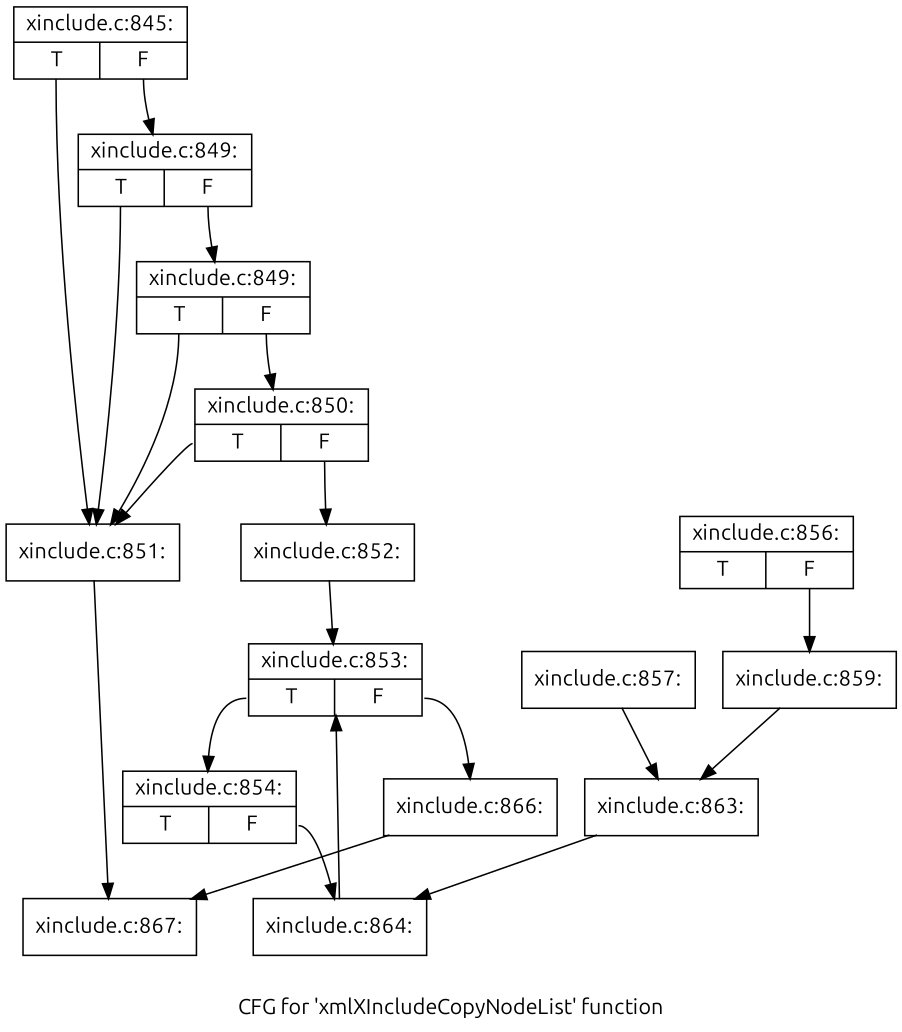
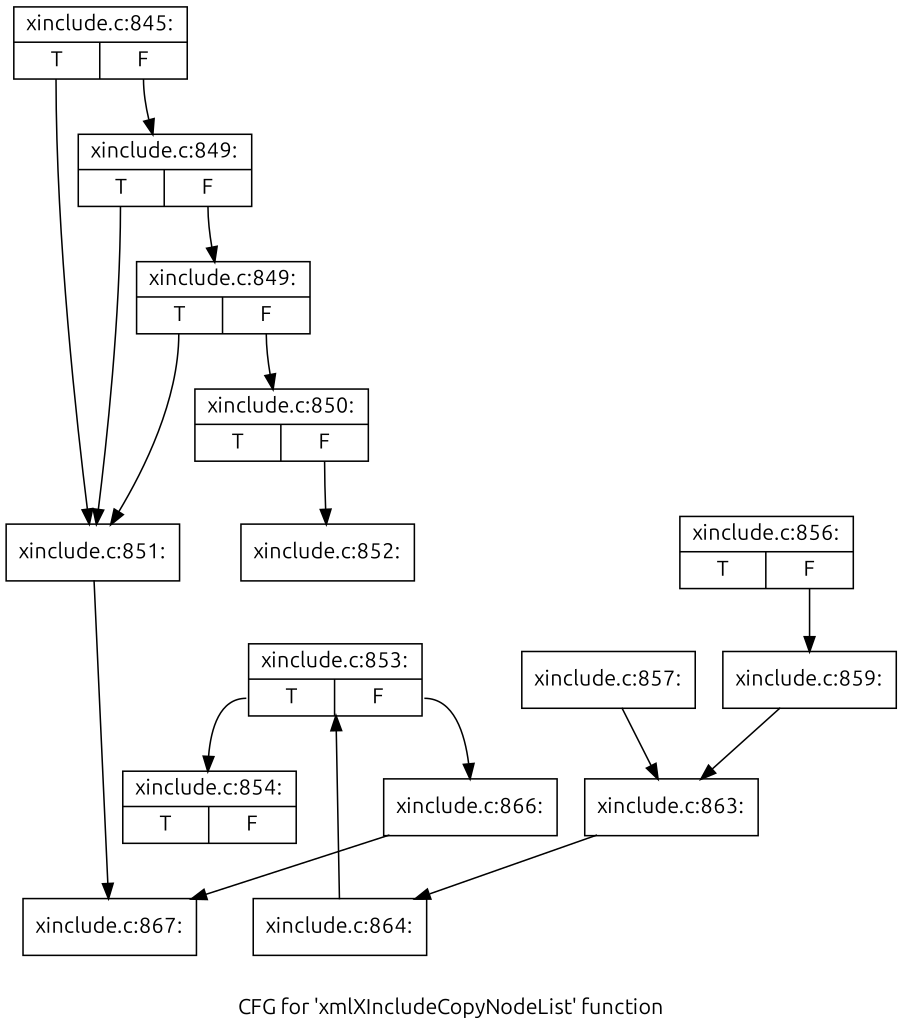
edge "xinclude.c:850:" -> "xinclude.c:851:": removed
edge "xinclude.c:852:" -> "xinclude.c:853:": removed
edge "xinclude.c:854:" -> "xinclude.c:864:": removed
